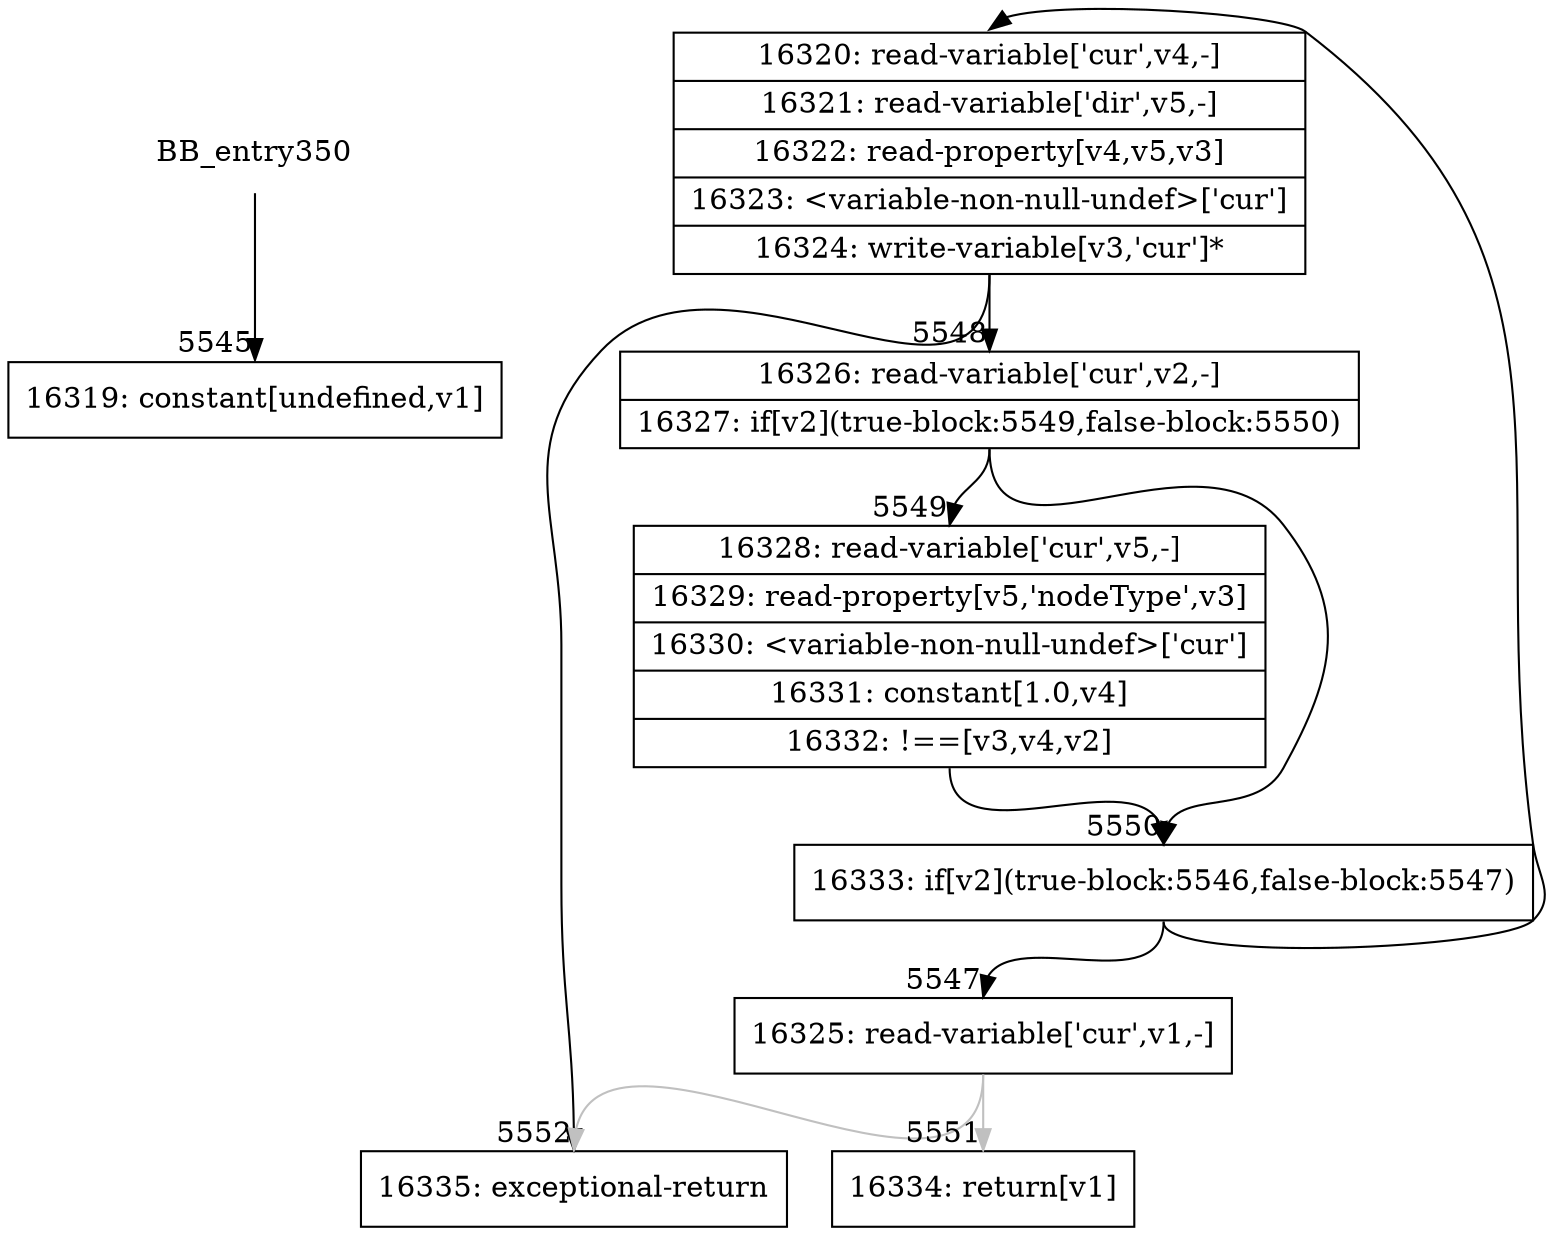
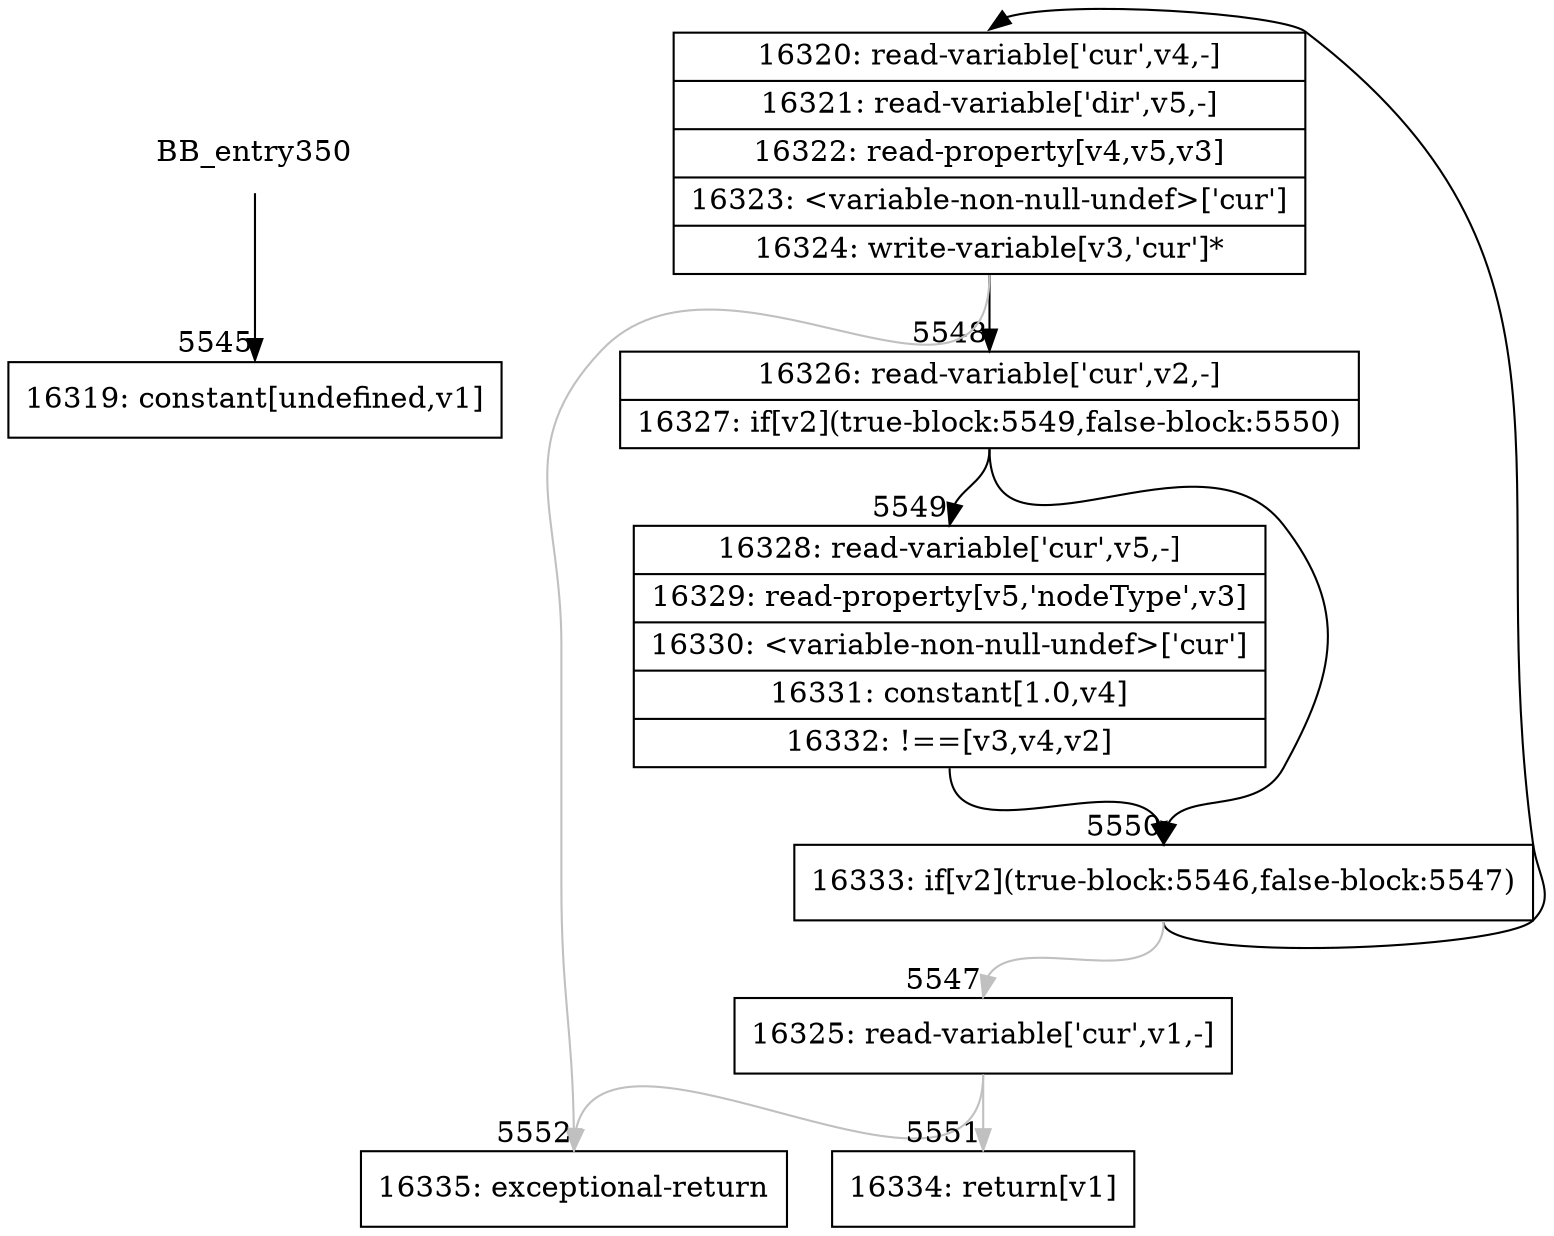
edge "16320: read-variable['cur',v4,-]" -> "16335: exceptional-return": color black -> gray
edge "16333: if[v2](true-block:5546,false-block:5547)" -> "16325: read-variable['cur',v1,-]": color black -> gray
